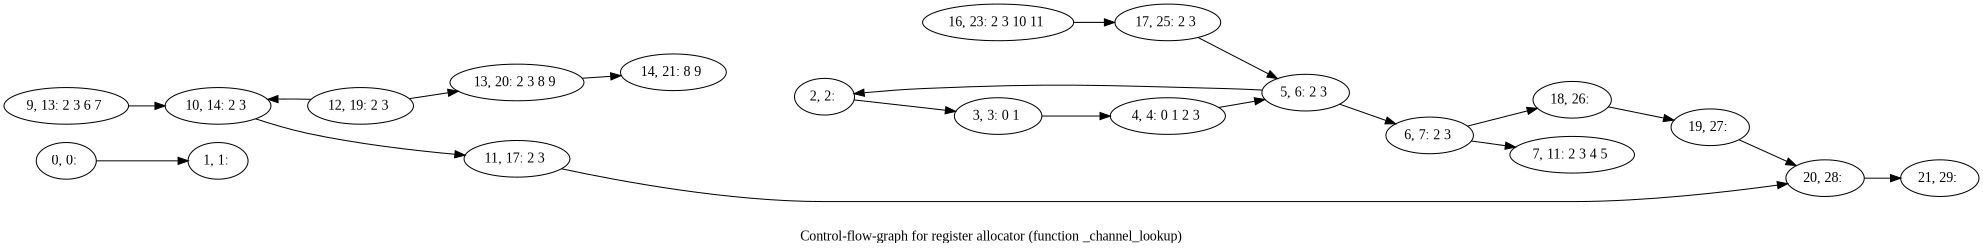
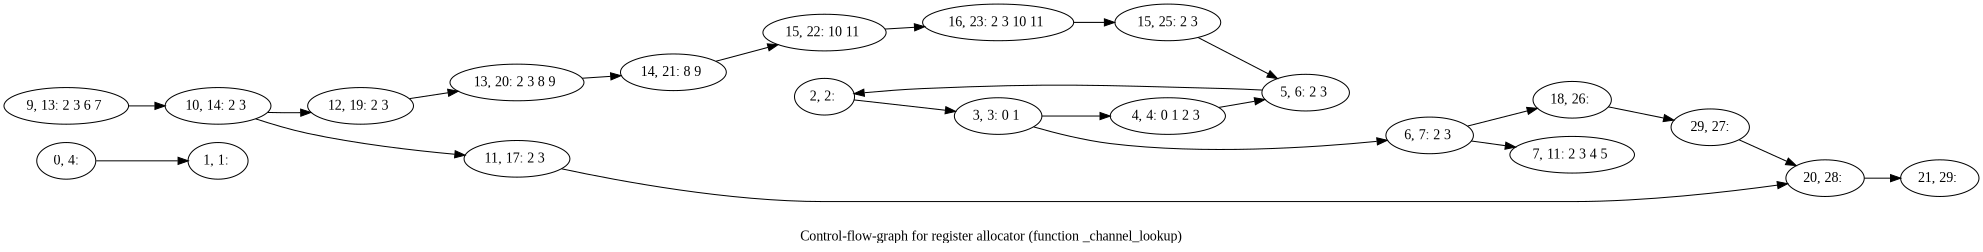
node "17, 25: 2 3": label "17, 25: 2 3" -> "15, 25: 2 3"
node "15, 22: 10 11": added
edge "12, 19: 2 3" -> "10, 14: 2 3": reversed
edge "5, 6: 2 3" -> "6, 7: 2 3": now "3, 3: 0 1" -> "6, 7: 2 3"
node "19, 27:": label "19, 27:" -> "29, 27:"
node "0, 0:": label "0, 0:" -> "0, 4:"
